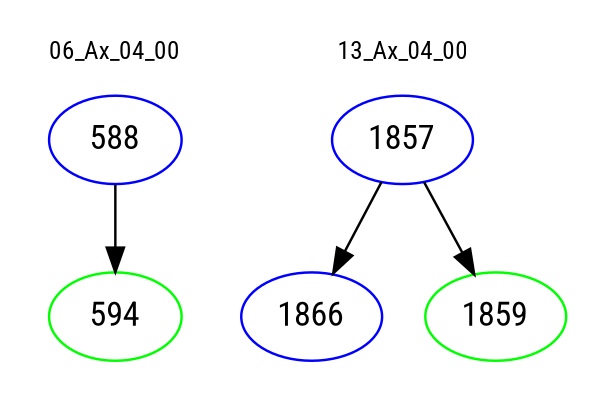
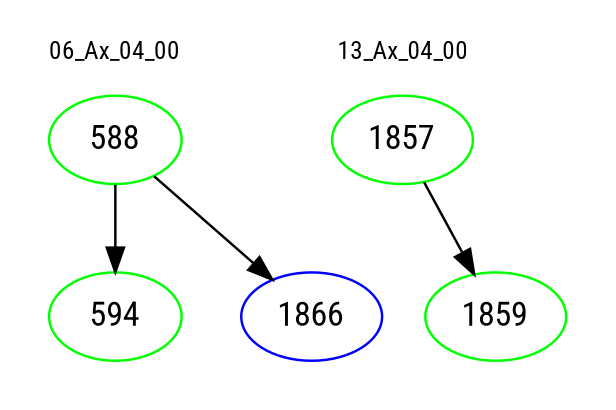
node "588": color blue -> green
node "1857": color blue -> green
edge "1857" -> "1866": now "588" -> "1866"
